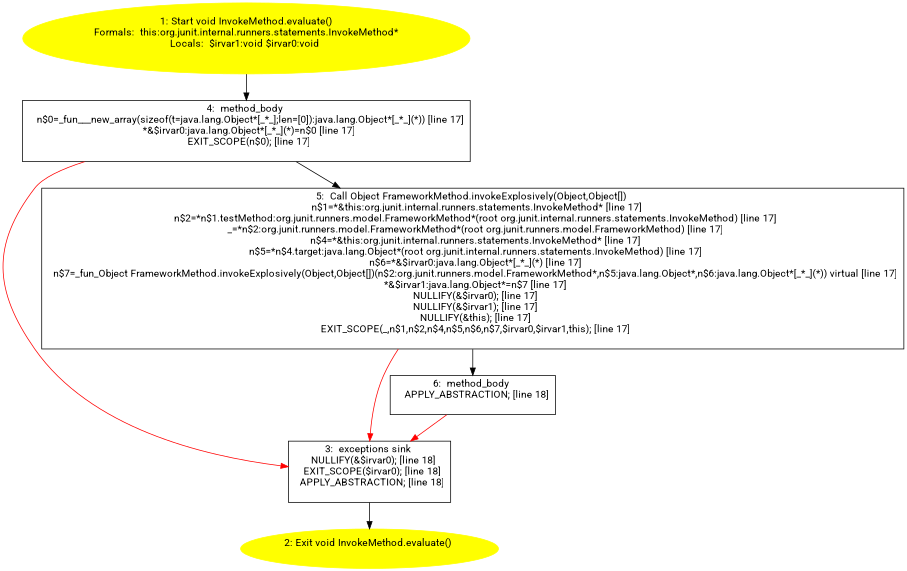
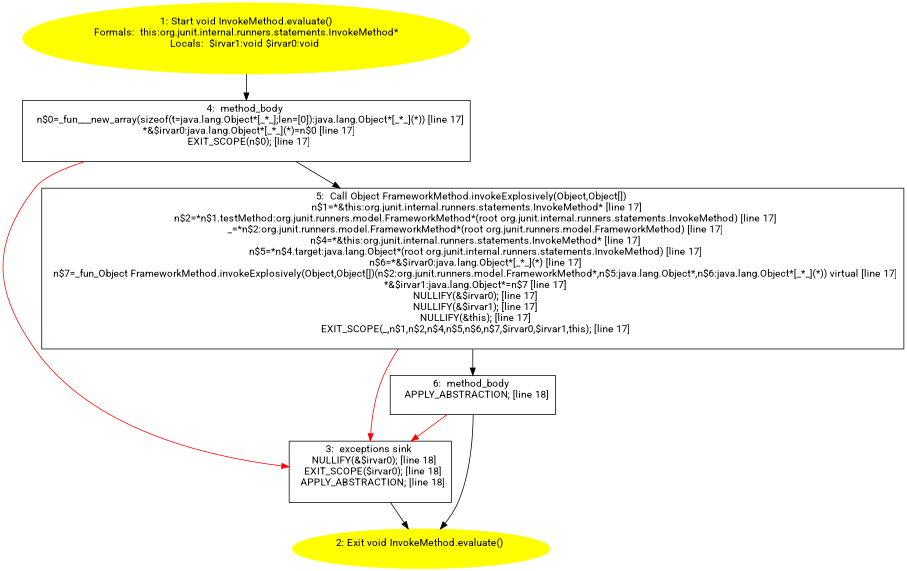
edge "6:  method_body APPLY_ABSTRACTION; [line 18]" -> "2: Exit void InvokeMethod.evaluate()": added
